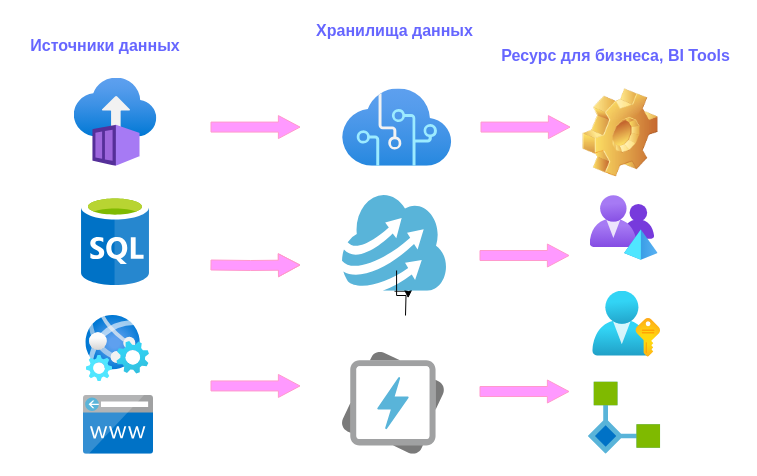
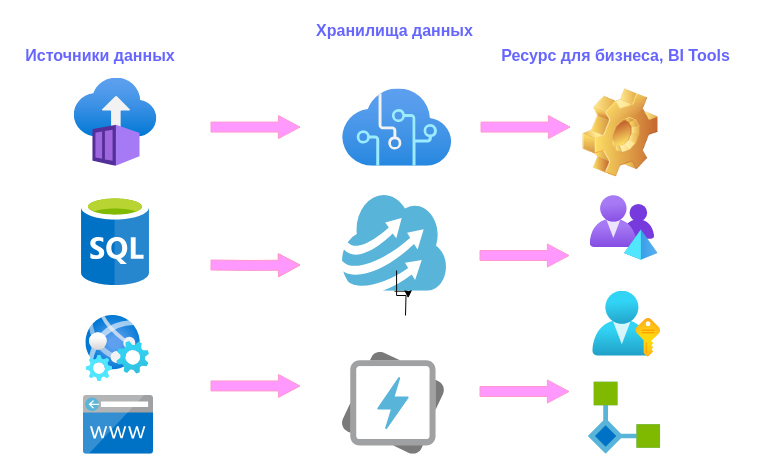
node "Источники данных": moved (106, 46) -> (101, 56)
